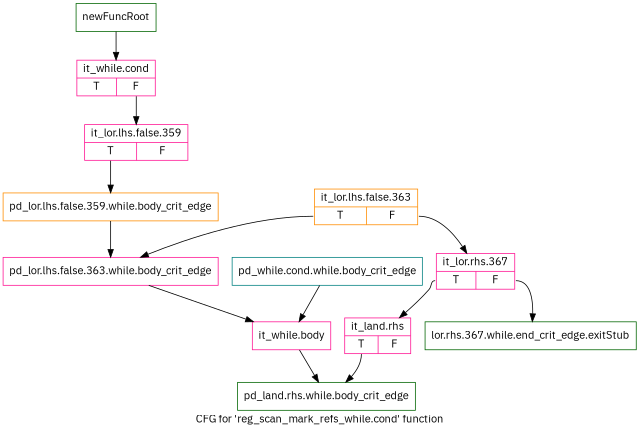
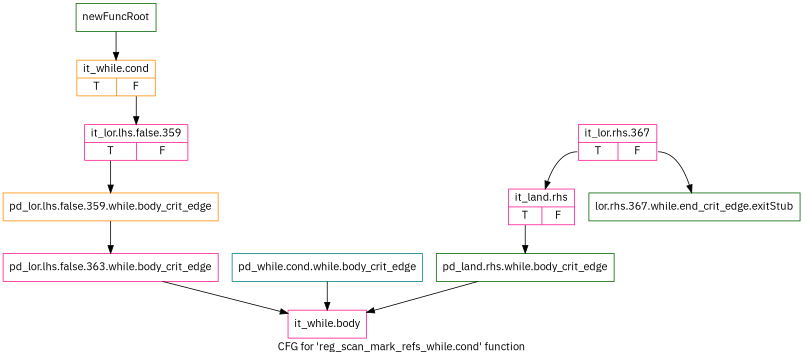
node "it_while.cond": color deeppink -> darkorange
node "it_lor.lhs.false.363": removed
edge "it_while.body" -> "pd_land.rhs.while.body_crit_edge": reversed
